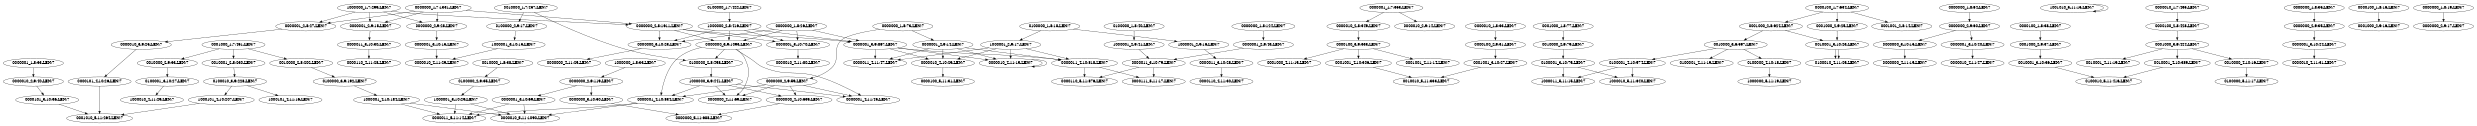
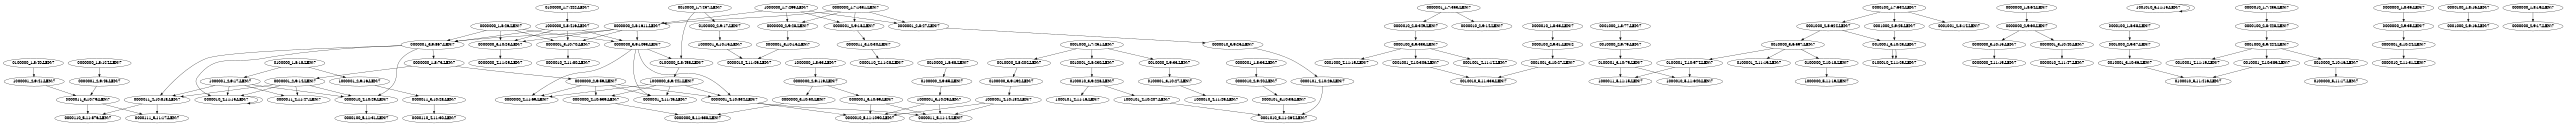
node "0000100_2-9:31-LEN:7": label "0000100_2-9:31-LEN:7" -> "0000100_2-9:31-LEN:2"
edge "0000001_3-9:867-LEN:7" -> "0000011_4-11:47-LEN:7": now "0000001_3-9:867-LEN:7" -> "0000000_1-8:73-LEN:7"
